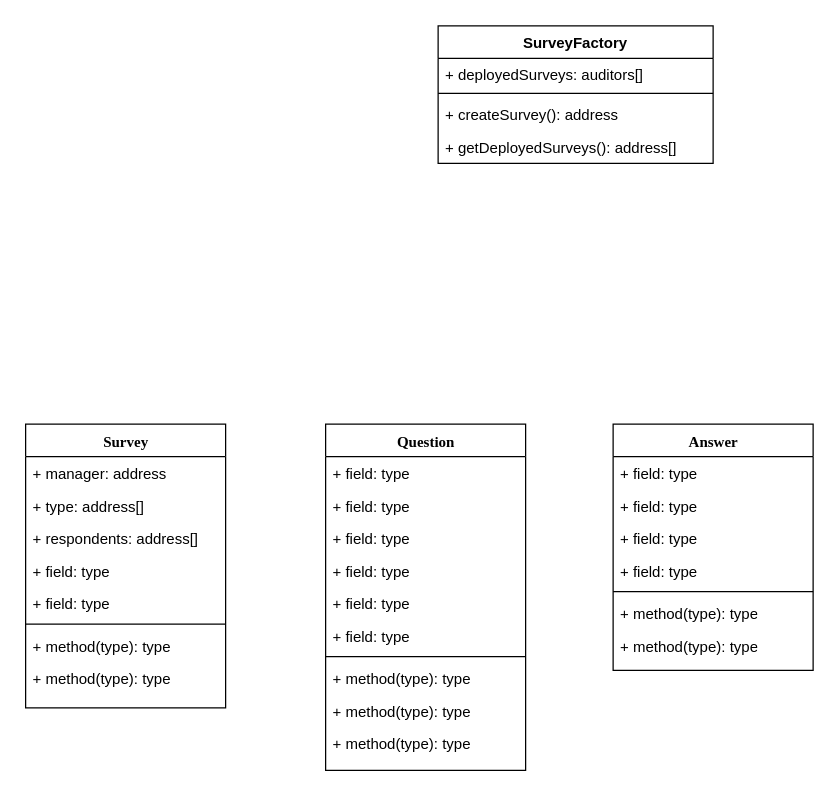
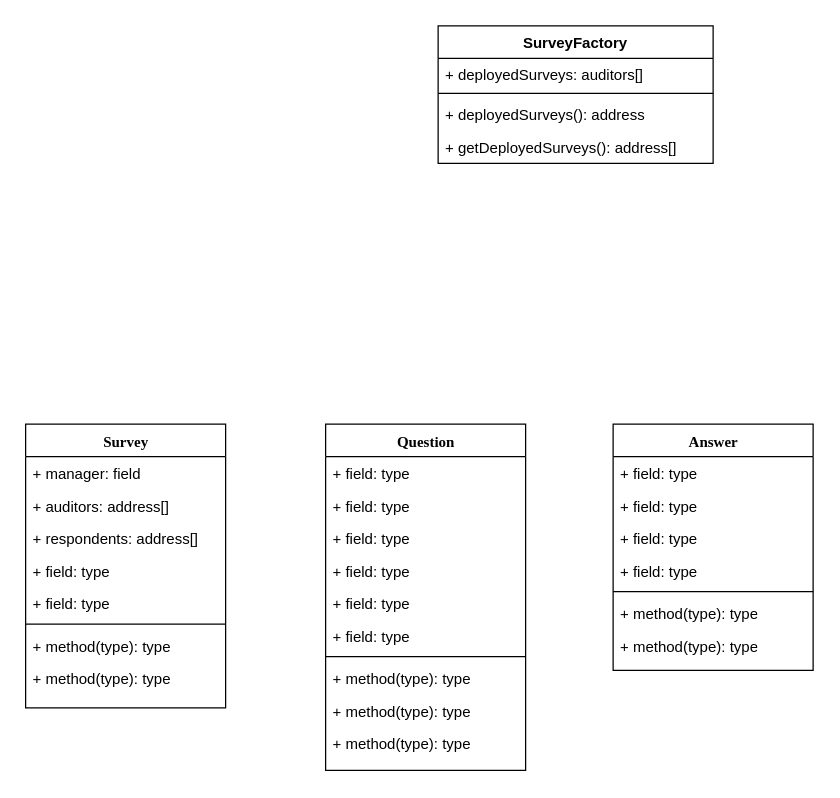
node "+ createSurvey(): address": label "+ createSurvey(): address" -> "+ deployedSurveys(): address"
node "+ manager: address": label "+ manager: address" -> "+ manager: field"
node "+ type: address[]": label "+ type: address[]" -> "+ auditors: address[]"
